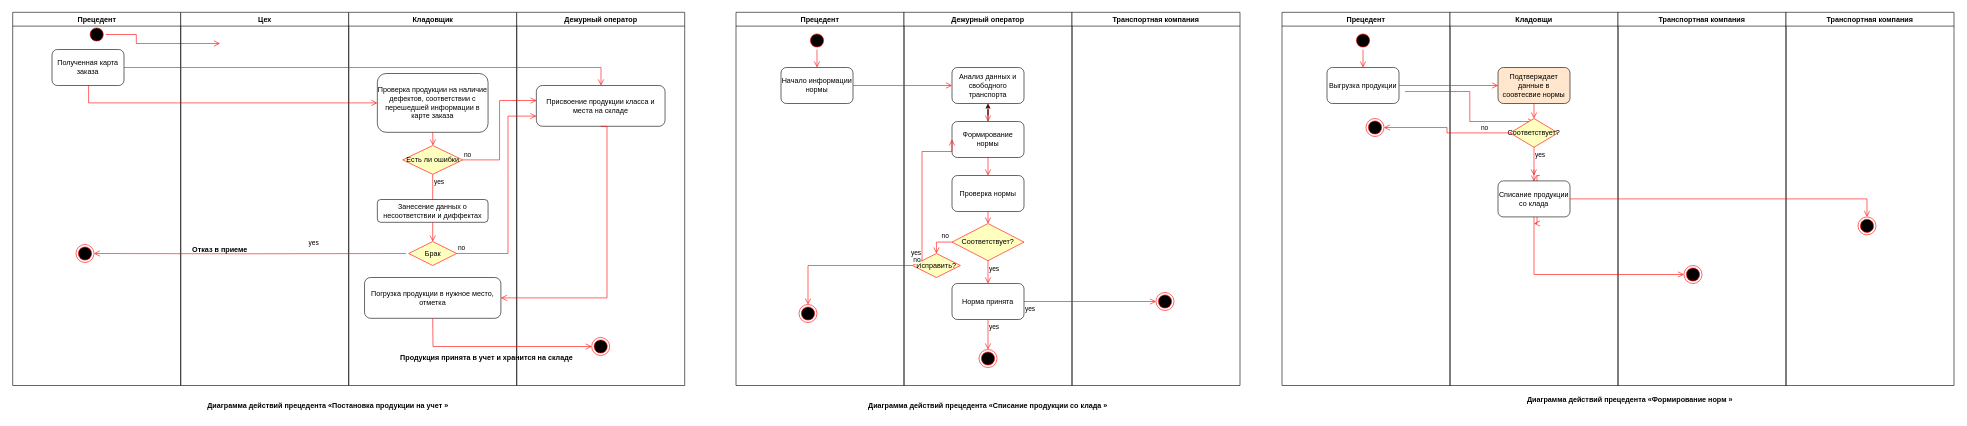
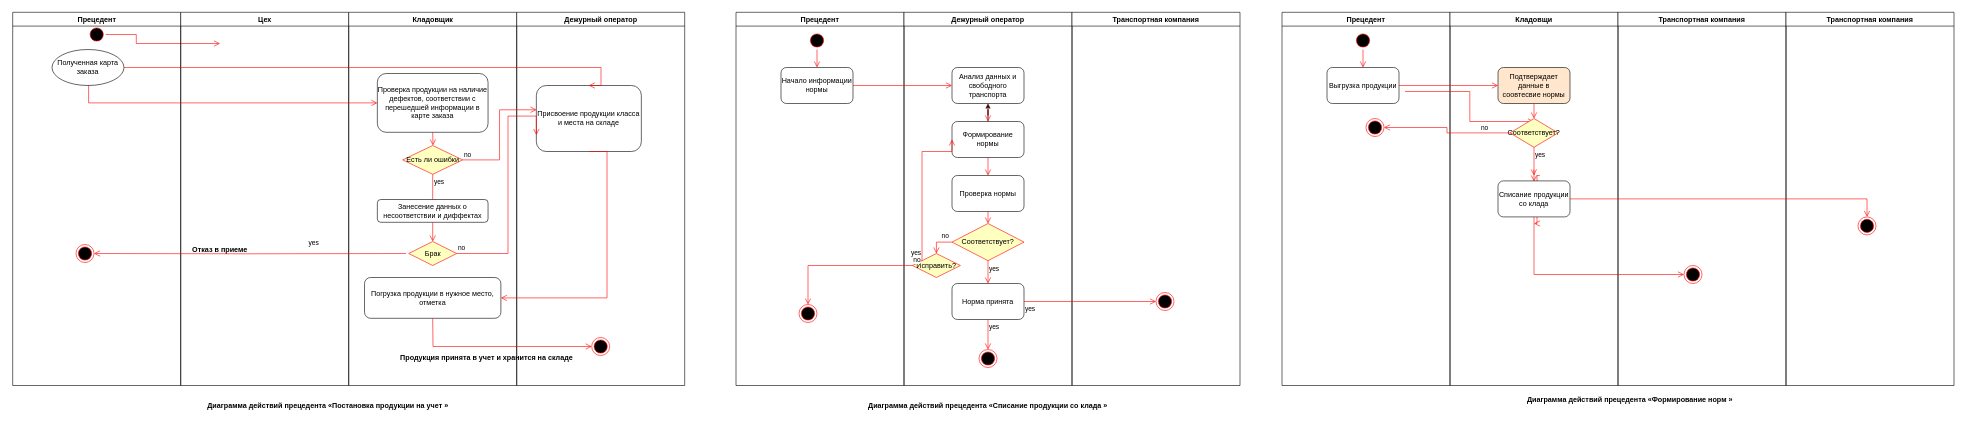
node "Полученная карта заказа": shape rounded rectangle -> ellipse
node "Присвоение продукции класса и места на складе": size 129x41 -> 105x66
